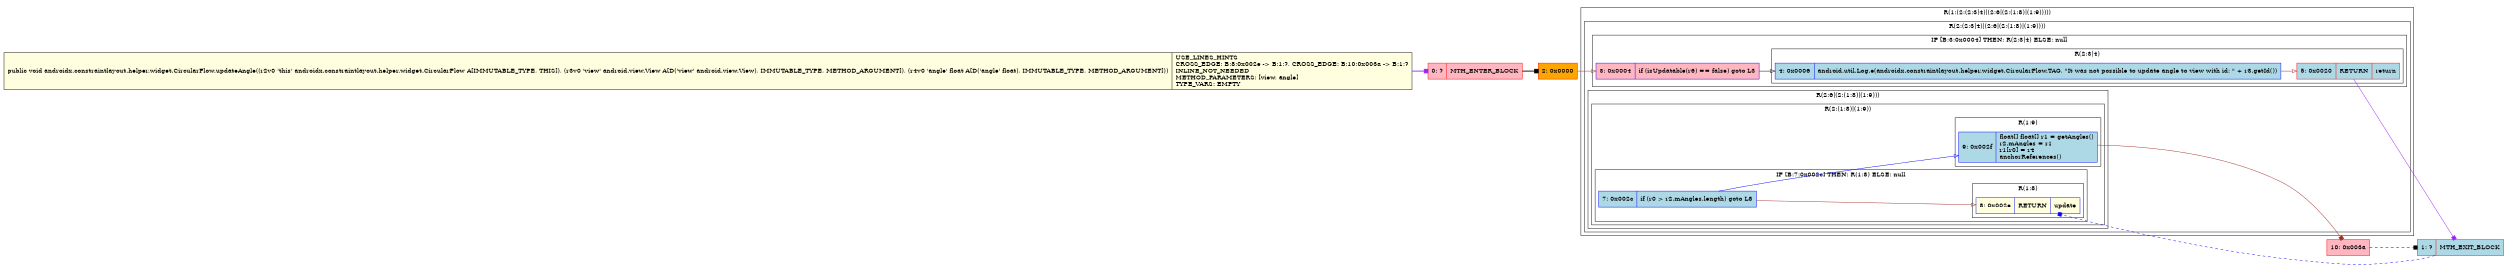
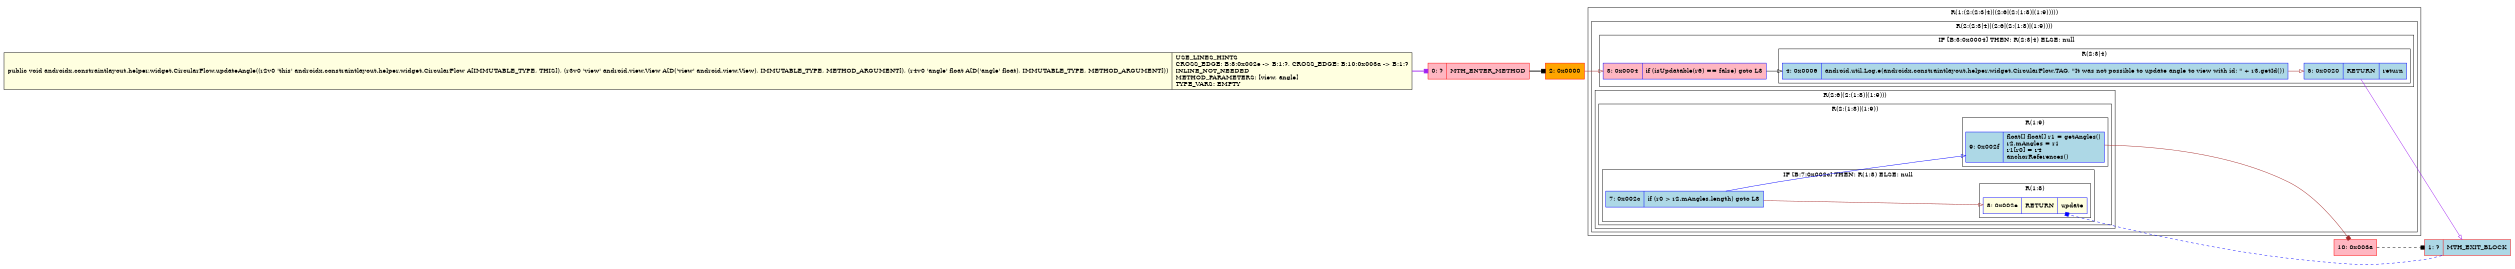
node "0: ?": text "MTH_ENTER_BLOCK" -> "MTH_ENTER_METHOD"
node "5: 0x0020": color red -> blue
edge "5: 0x0020" -> "1: ?": arrowhead box -> onormal
